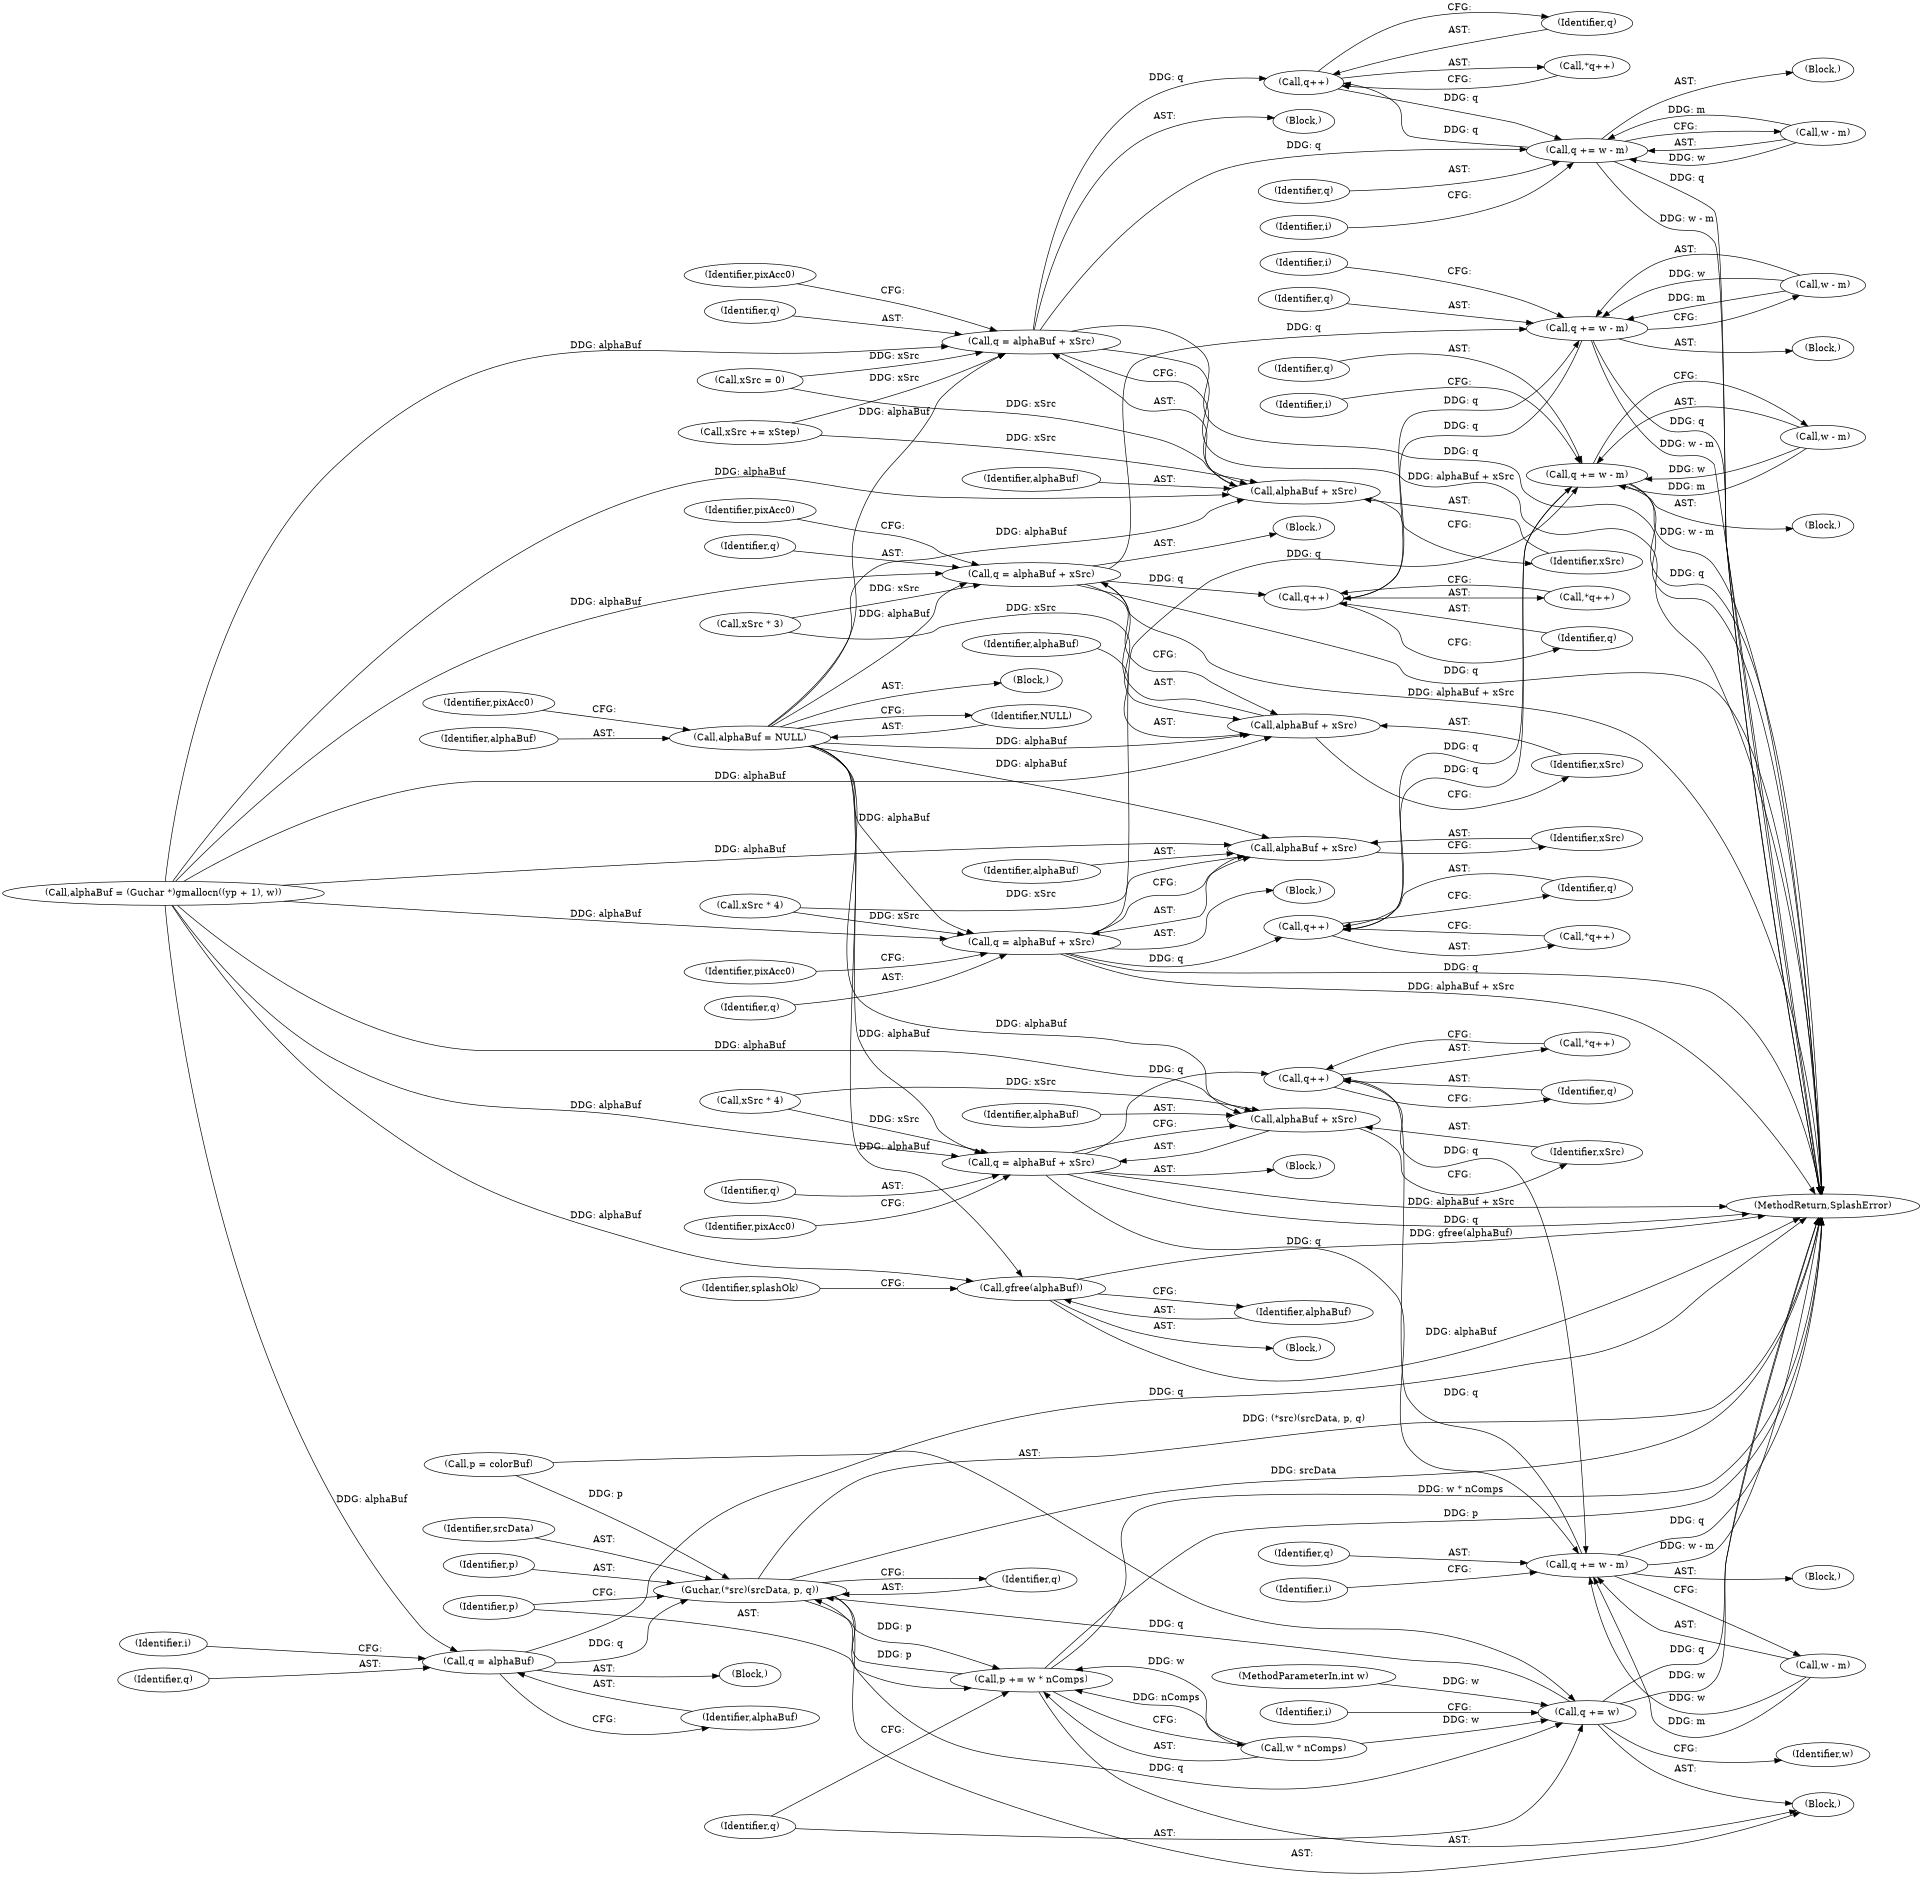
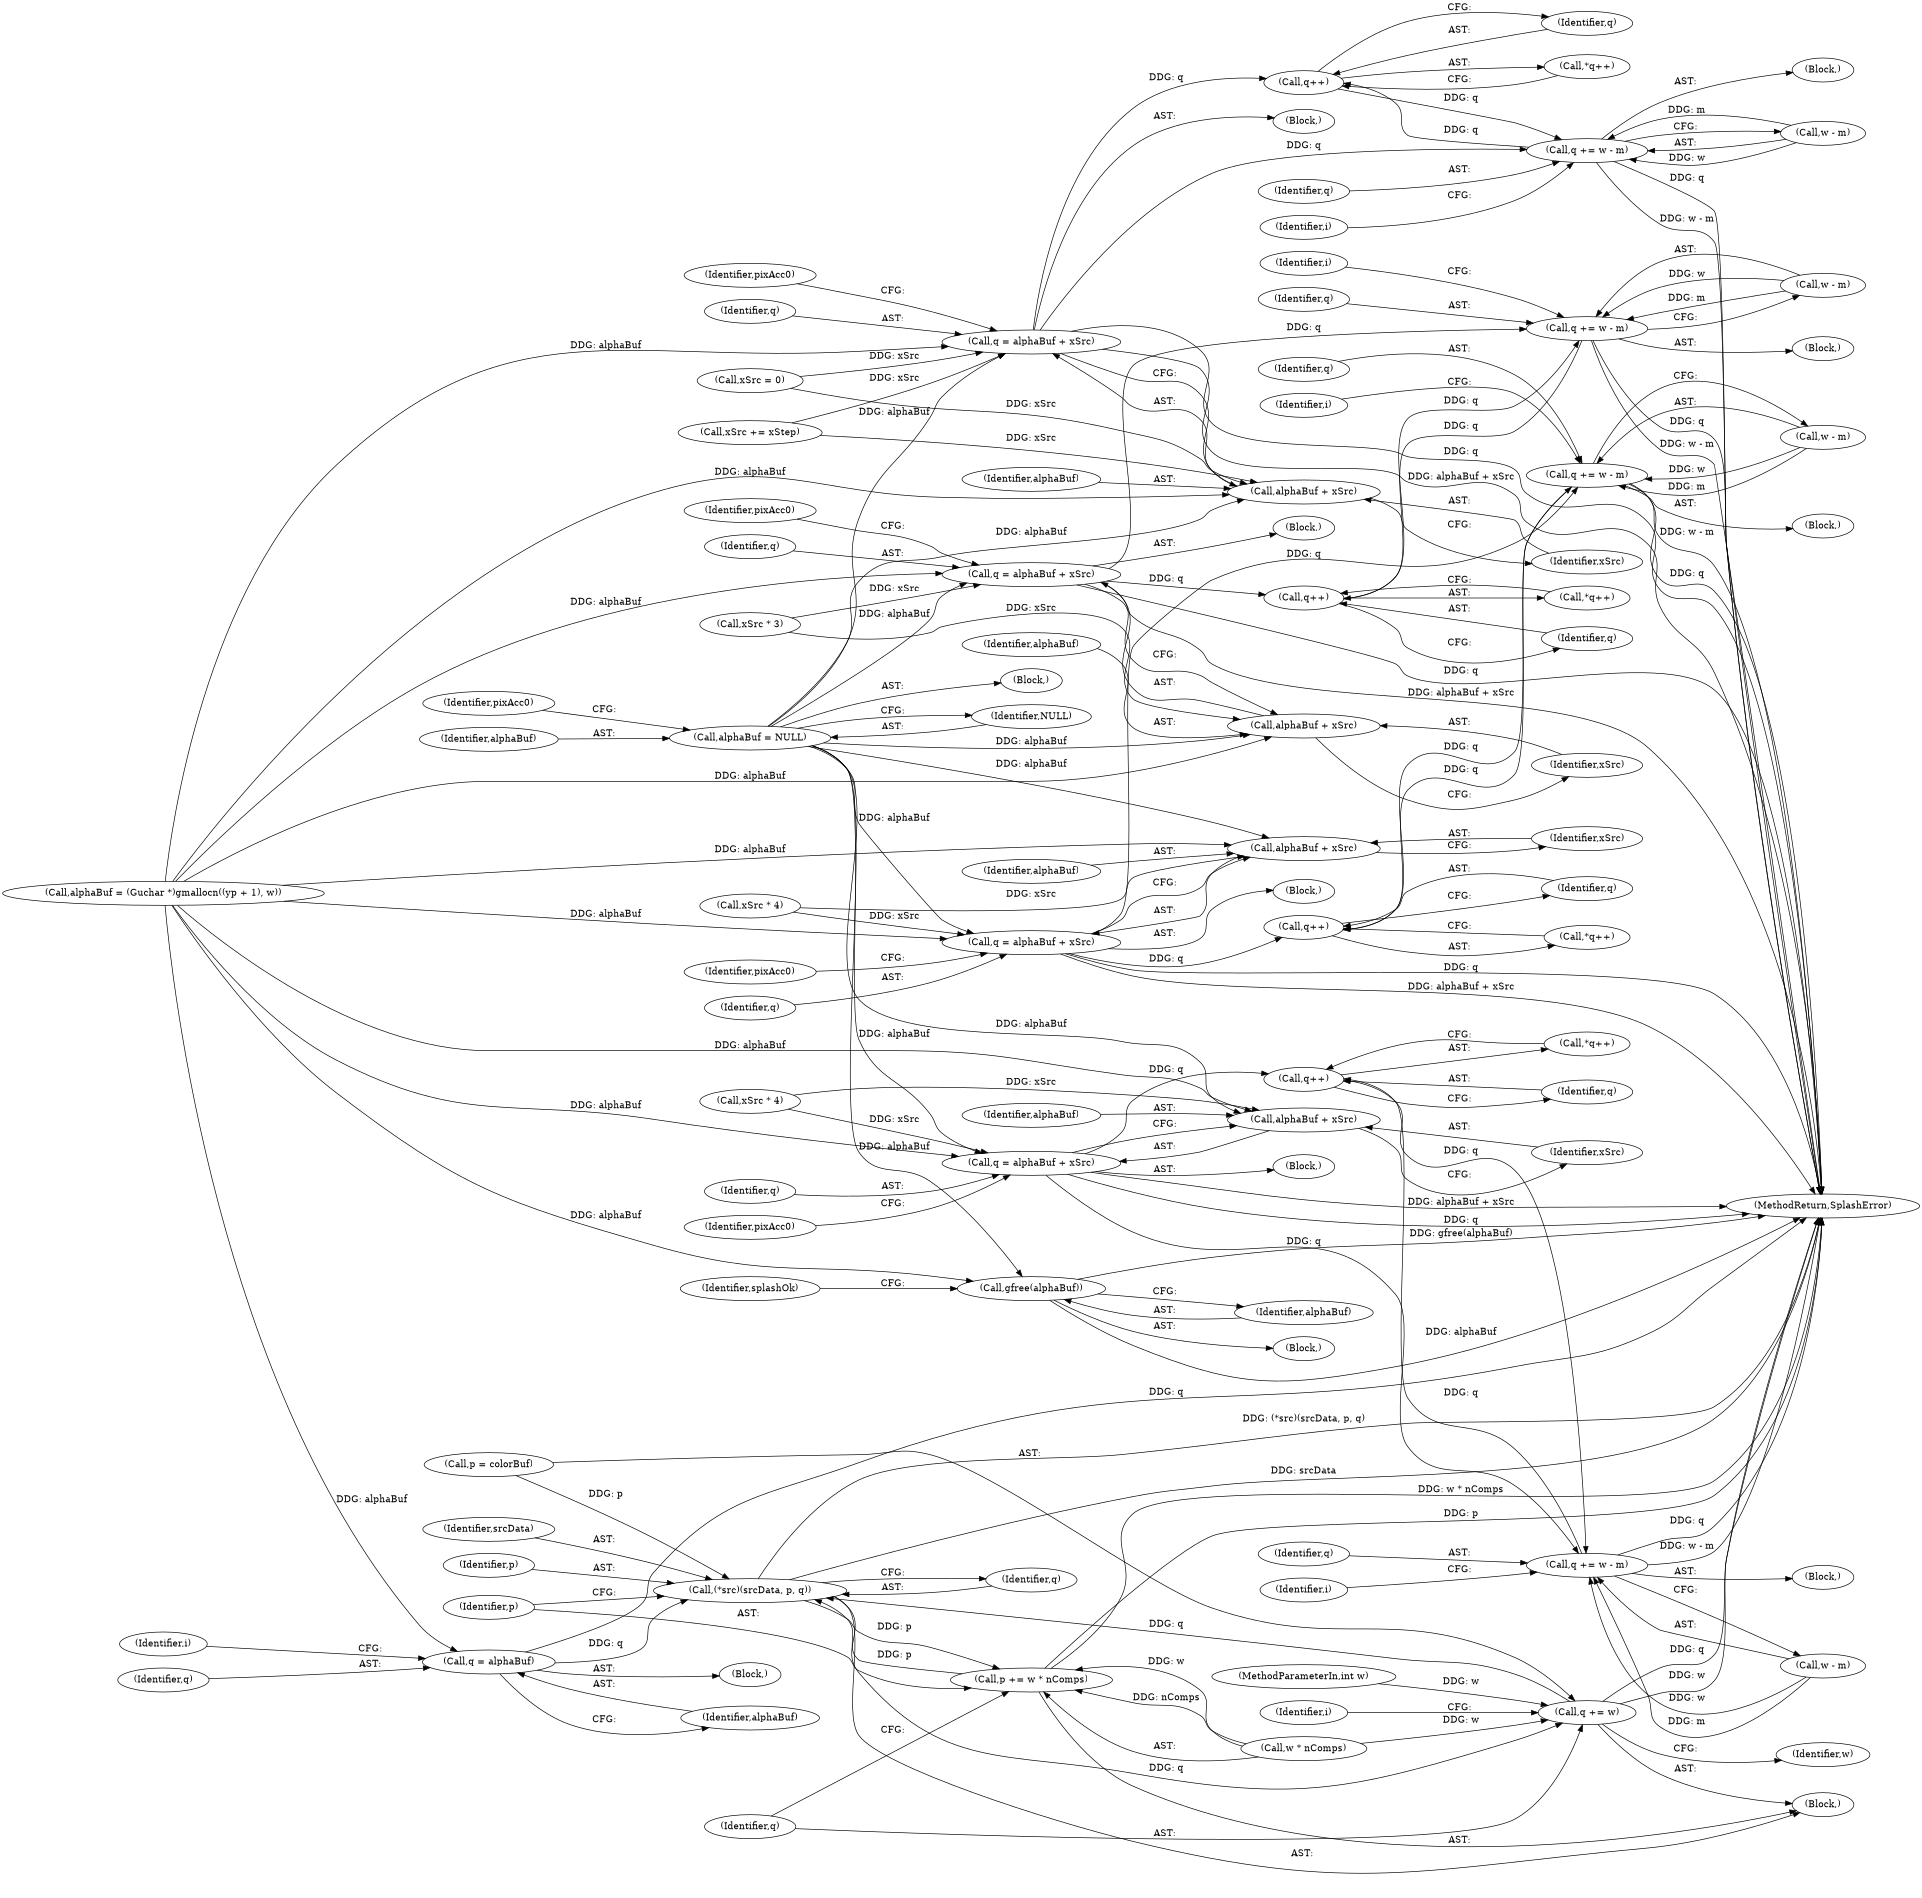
node "(Guchar,(*src)(srcData, p, q))": label "(Guchar,(*src)(srcData, p, q))" -> "(Call,(*src)(srcData, p, q))"
edge "(Call,p += w * nComps)" -> "(Call,w * nComps)": removed, label "CFG:"
